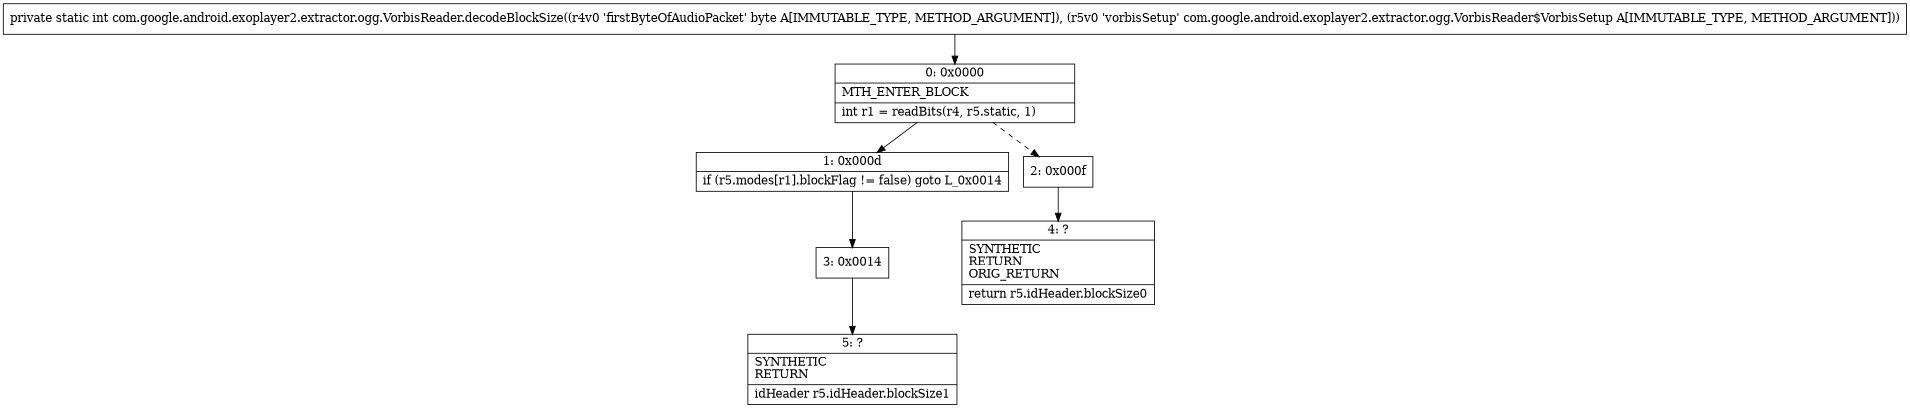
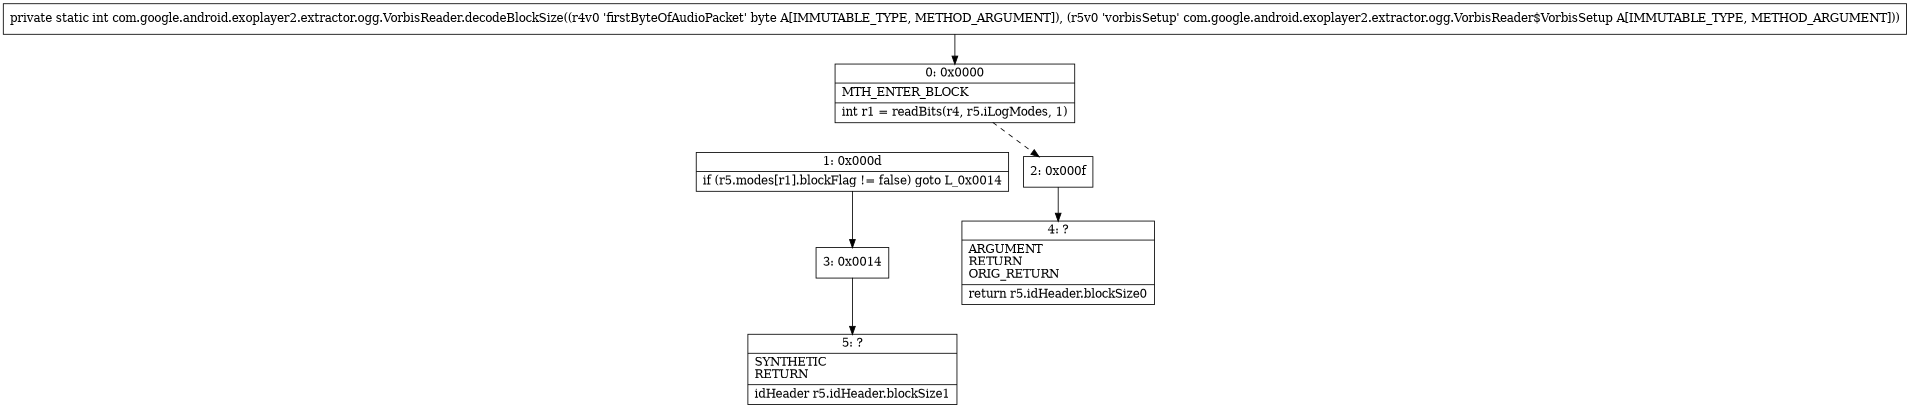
node "0: 0x0000": text "int r1 = readBits(r4, r5.static, 1)" -> "int r1 = readBits(r4, r5.iLogModes, 1)"
edge "0: 0x0000" -> "1: 0x000d": removed
node "4: ?": text "SYNTHETIC" -> "ARGUMENT"
